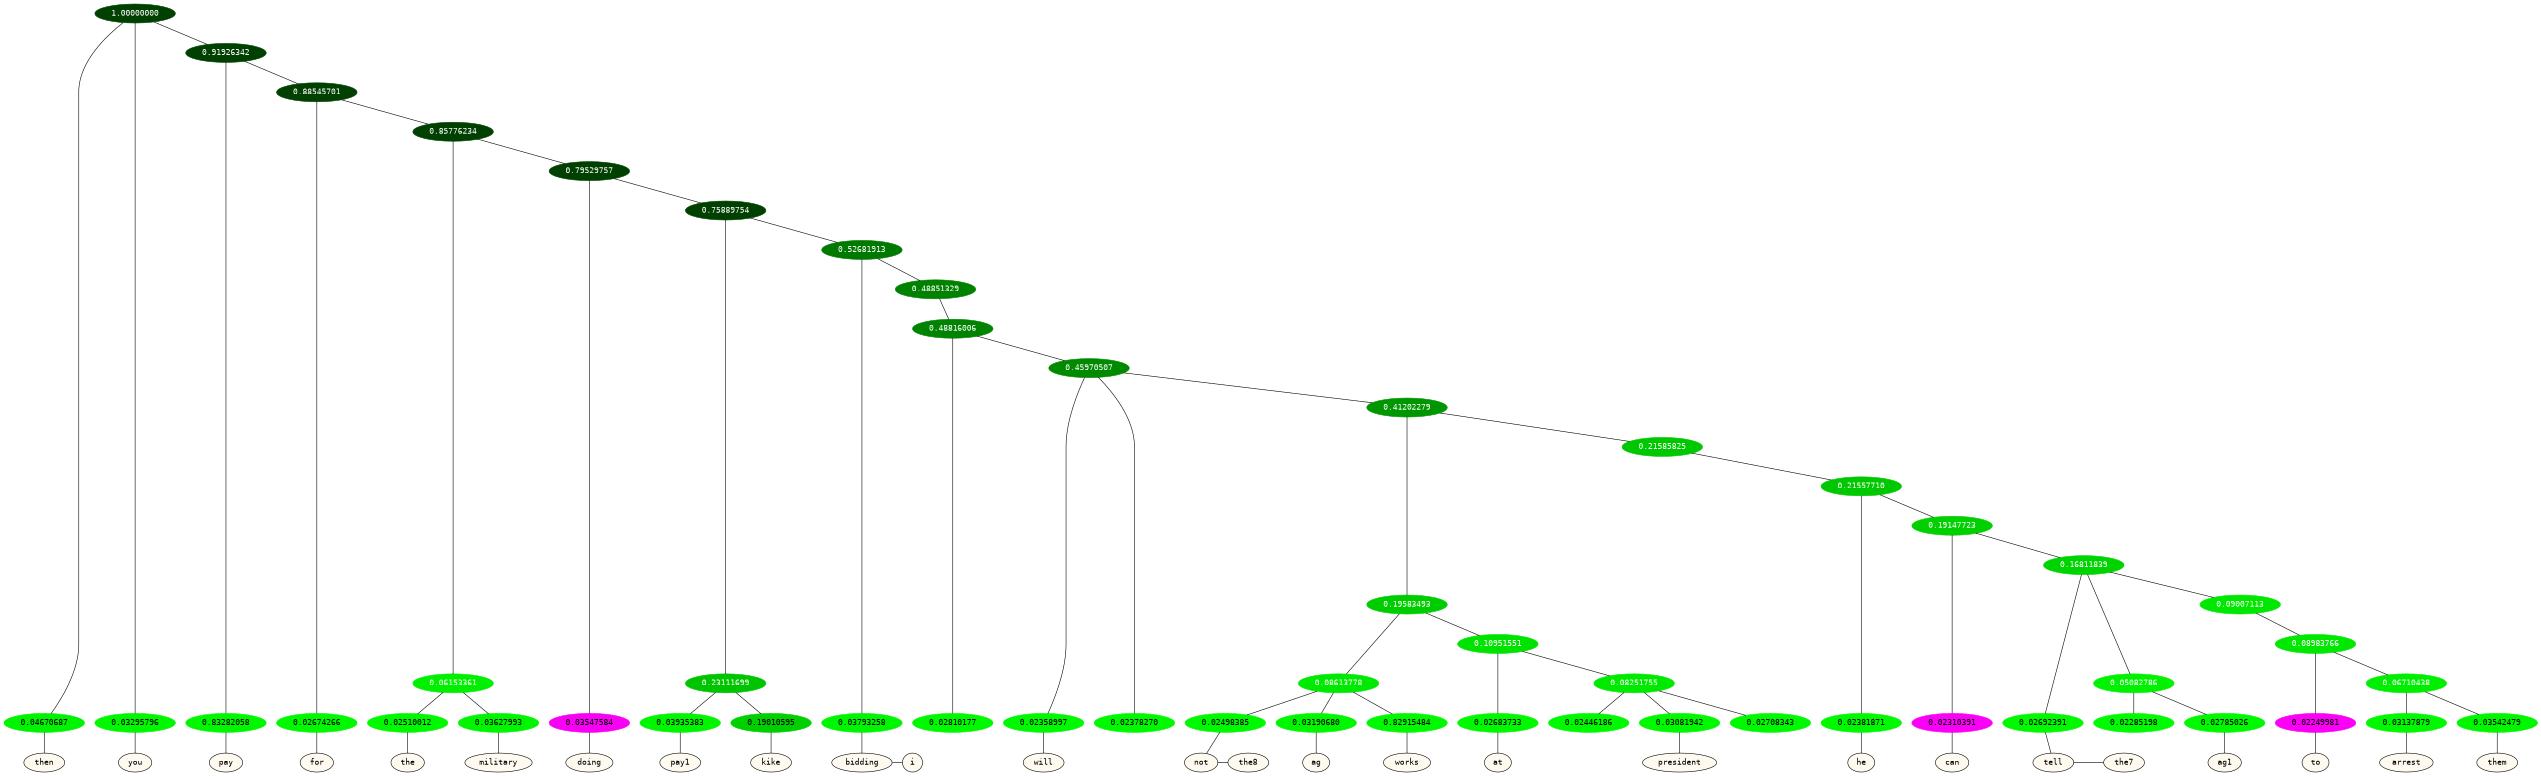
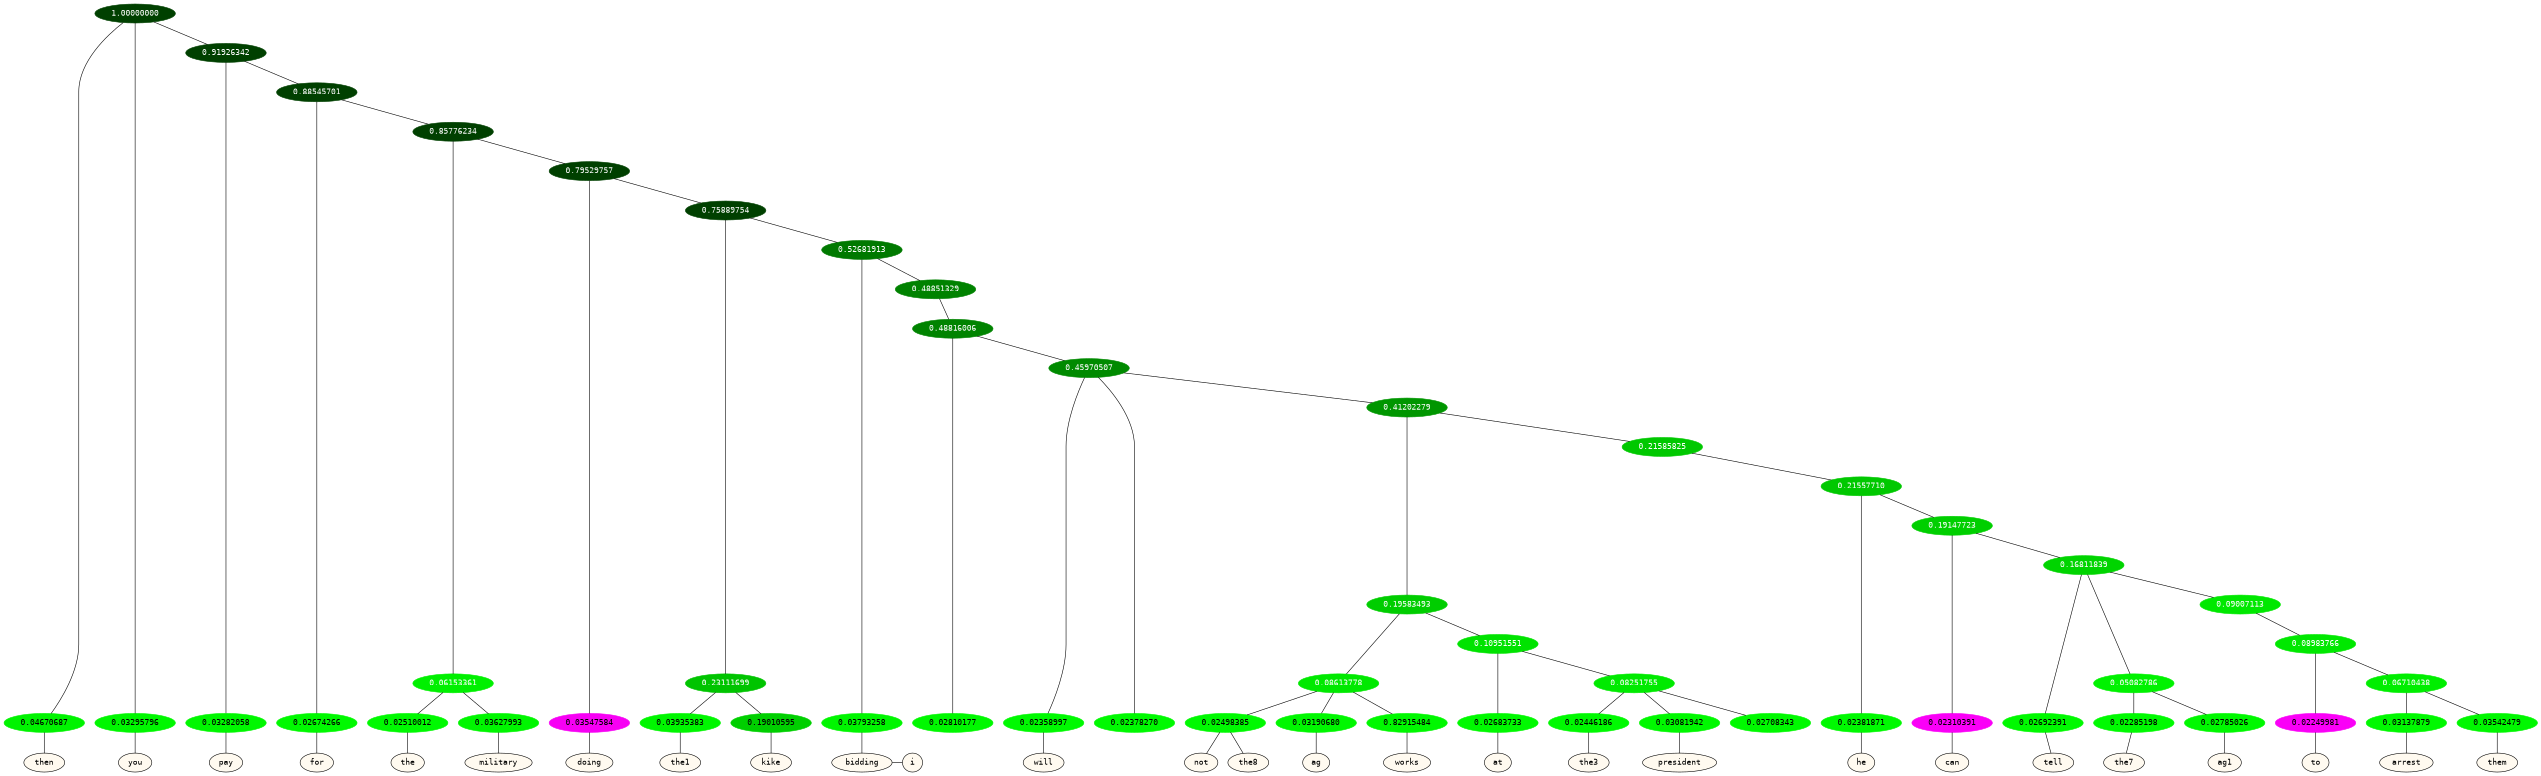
node "0.83282058": label "0.83282058" -> "0.03282058"
node "pay1": label "pay1" -> "the1"
edge "not" -- "the8": now "0.02498385" -- "the8"
node "the3": added
edge "tell" -- "the7": now "0.02285198" -- "the7"
